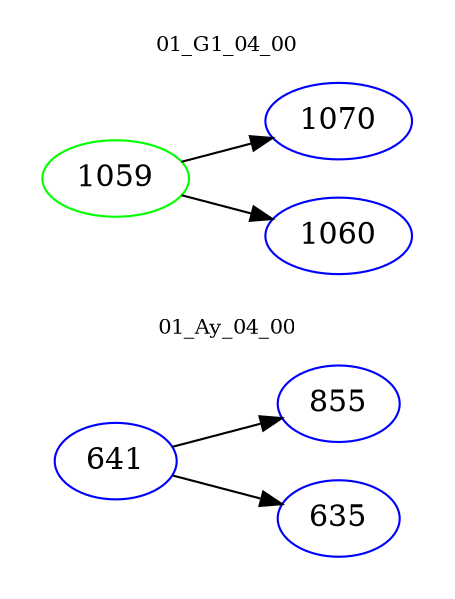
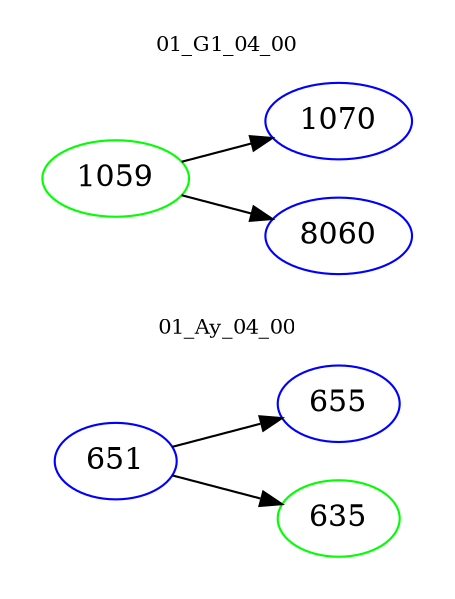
node "1060": label "1060" -> "8060"
node "855": label "855" -> "655"
node "641": label "641" -> "651"
node "635": color blue -> green
